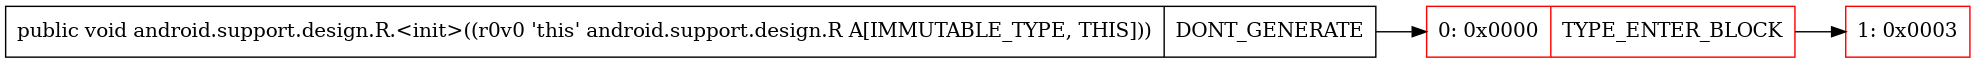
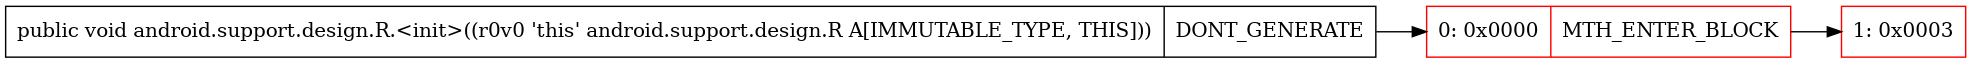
node "0: 0x0000": text "TYPE_ENTER_BLOCK" -> "MTH_ENTER_BLOCK"
